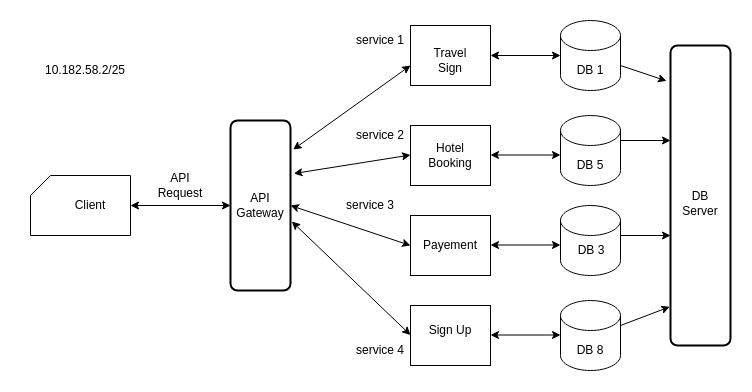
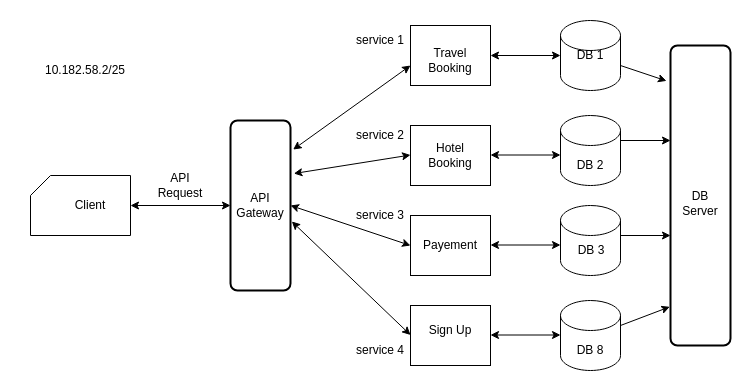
node "Travel Sign": label "Travel Sign" -> "Travel Booking"
node "DB 1": moved (591, 71) -> (591, 56)
node "DB 5": label "DB 5" -> "DB 2"
node "service 3": moved (371, 206) -> (381, 216)
